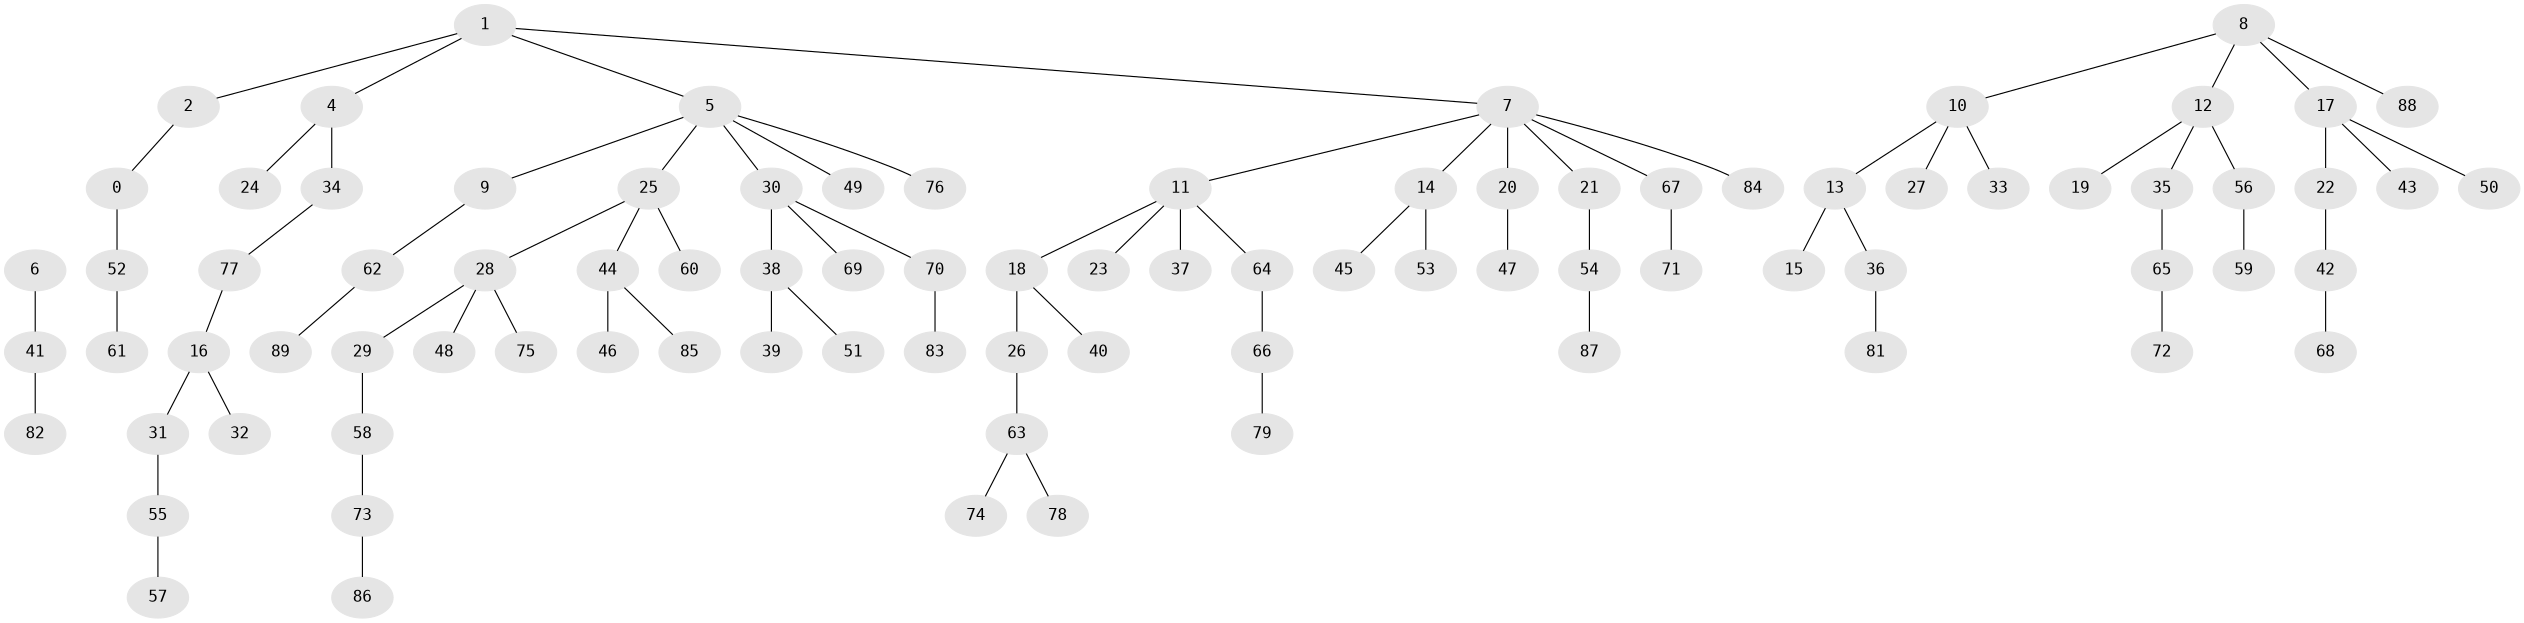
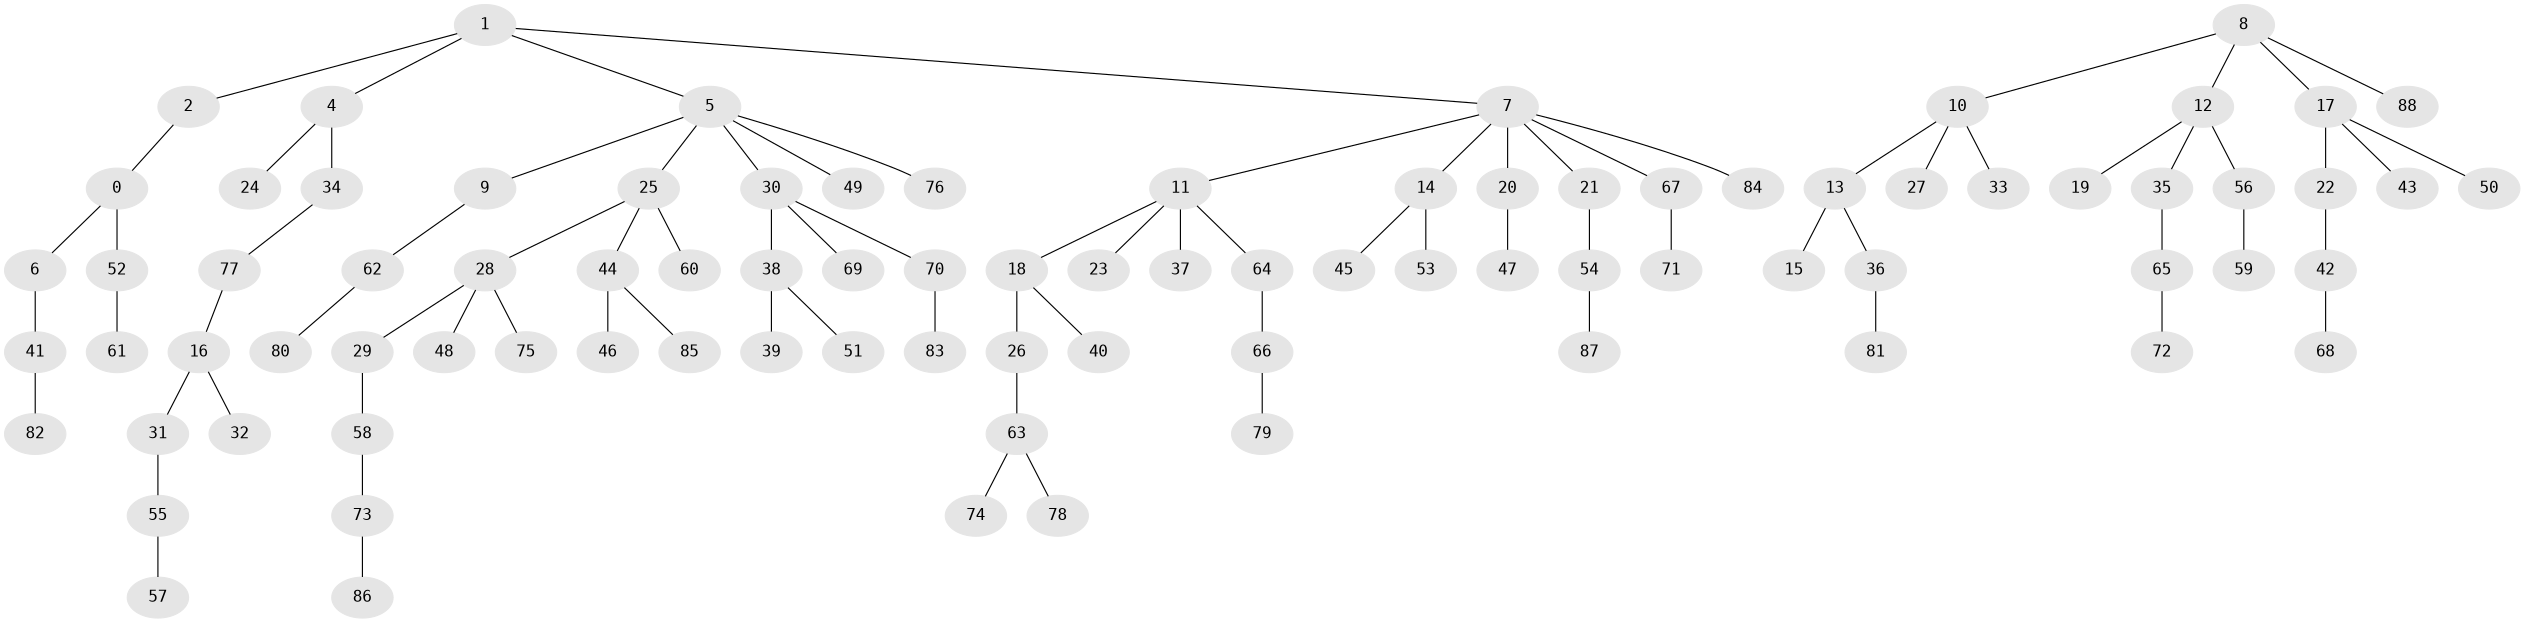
edge "0" -- "6": added
node "89": label "89" -> "80"
